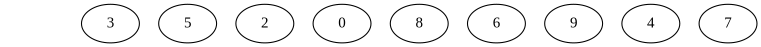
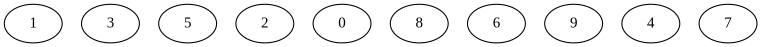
node "1": added
